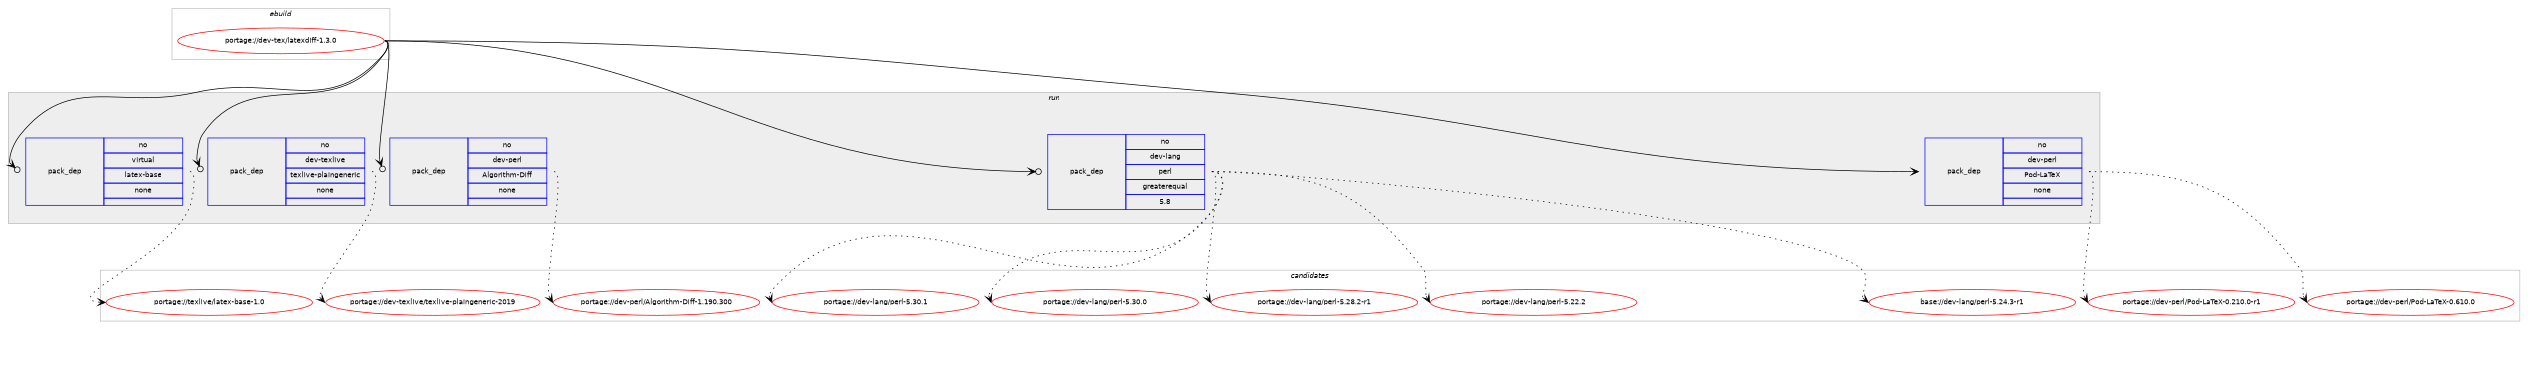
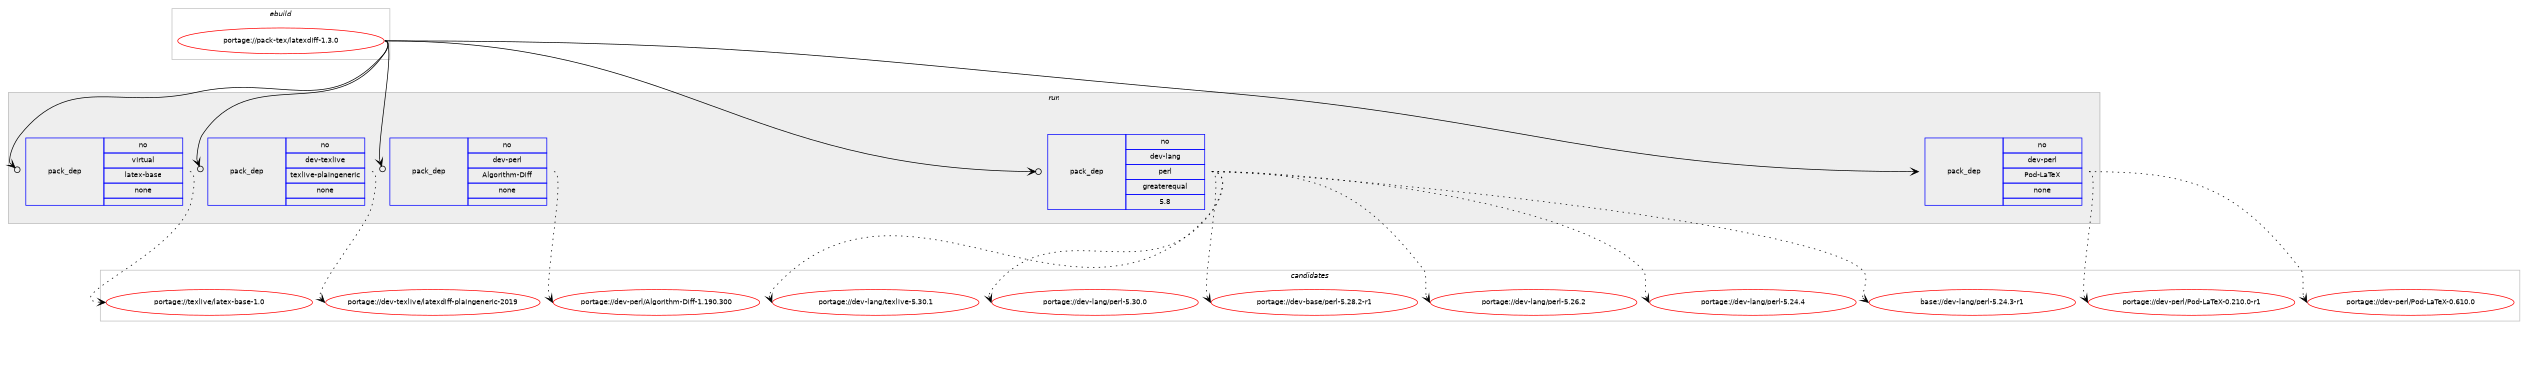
node "portage://dev-tex/latexdiff-1.3.0": label "portage://dev-tex/latexdiff-1.3.0" -> "portage://pack-tex/latexdiff-1.3.0"
node "portage://dev-texlive/texlive-plaingeneric-2019": label "portage://dev-texlive/texlive-plaingeneric-2019" -> "portage://dev-texlive/latexdiff-plaingeneric-2019"
node "portage://dev-lang/perl-5.30.1": label "portage://dev-lang/perl-5.30.1" -> "portage://dev-lang/texlive-5.30.1"
node "portage://dev-lang/perl-5.28.2-r1": label "portage://dev-lang/perl-5.28.2-r1" -> "portage://dev-base/perl-5.28.2-r1"
node "portage://dev-lang/perl-5.22.2": label "portage://dev-lang/perl-5.22.2" -> "portage://dev-lang/perl-5.26.2"
node "portage://dev-lang/perl-5.24.4": added
